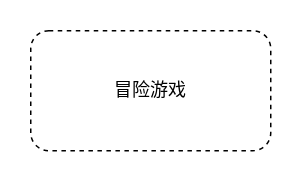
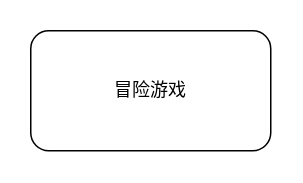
node "冒险游戏": style dashed -> solid
